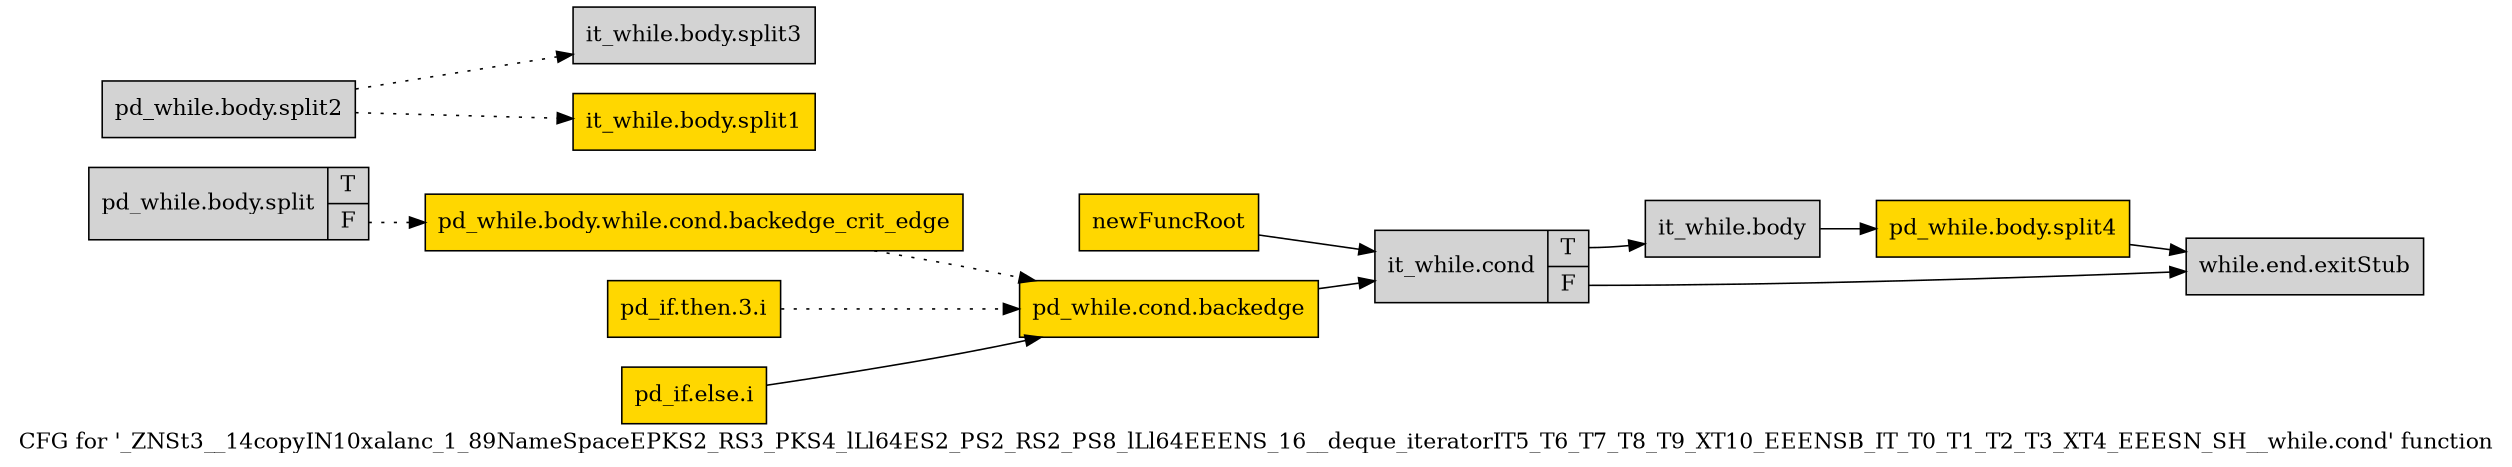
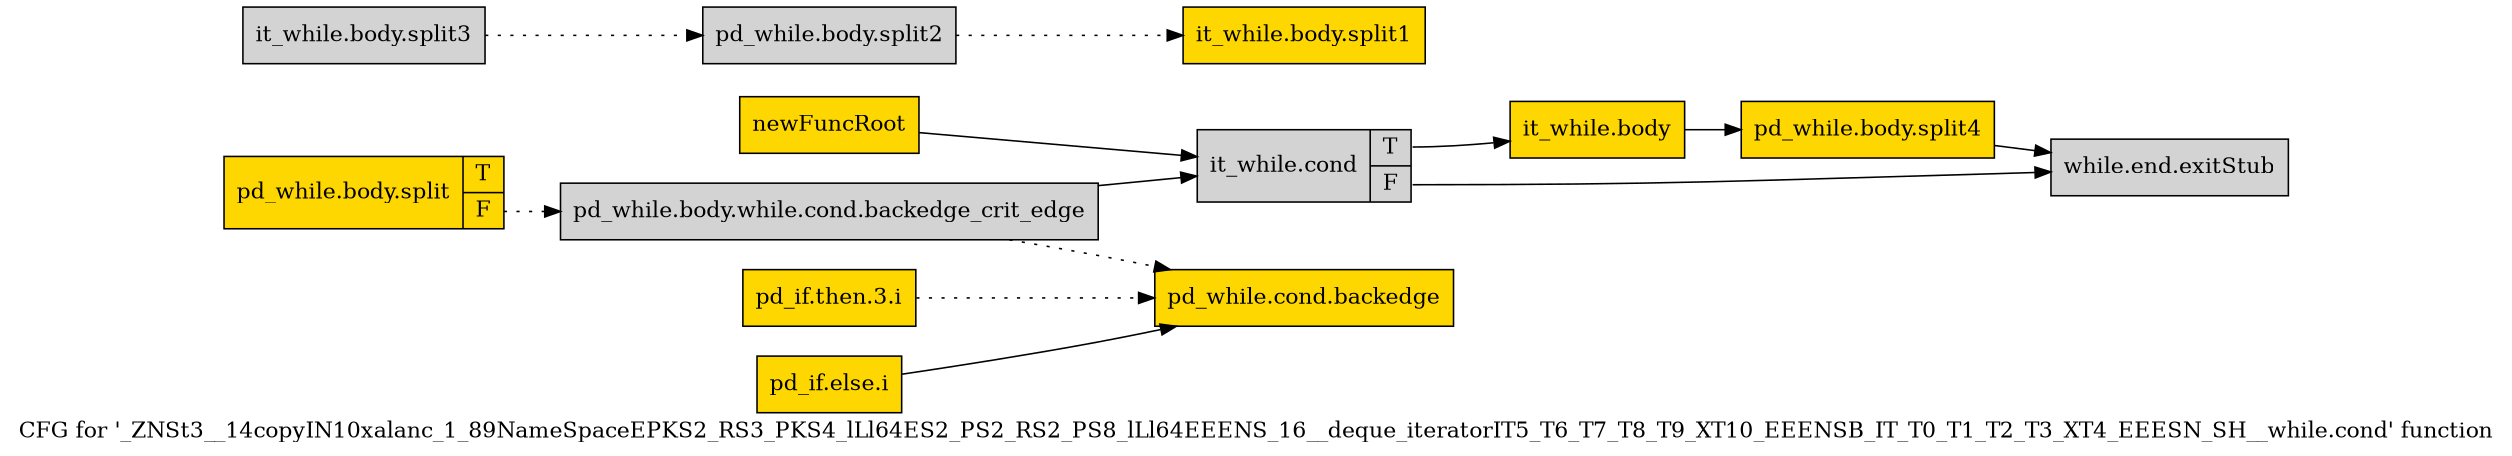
edge "pd_while.body.split2" -> "it_while.body.split3": reversed
node "pd_while.body.split": fillcolor lightgrey -> gold
node "pd_while.body.while.cond.backedge_crit_edge": fillcolor gold -> lightgrey
node "it_while.body": fillcolor lightgrey -> gold
edge "pd_while.cond.backedge" -> "it_while.cond": now "pd_while.body.while.cond.backedge_crit_edge" -> "it_while.cond"
